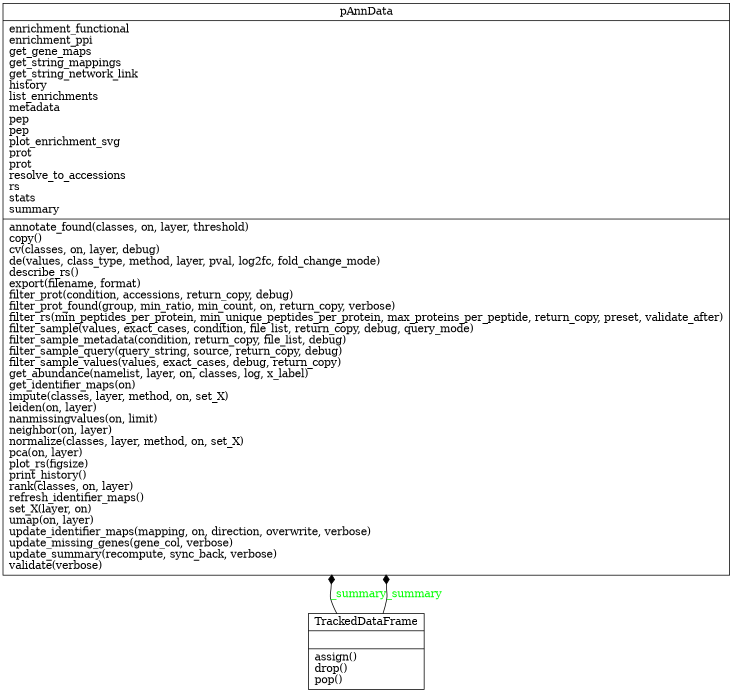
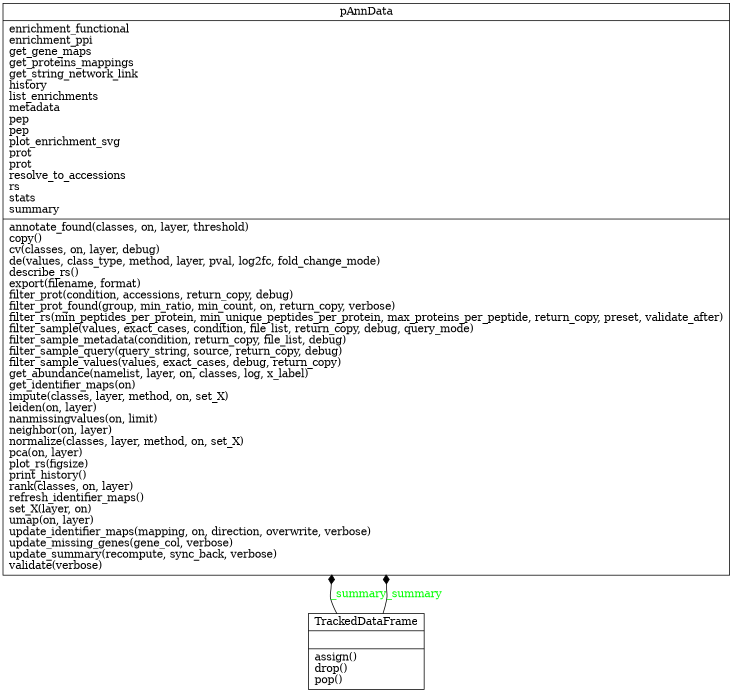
node "pAnnData": text "get_string_mappings" -> "get_proteins_mappings"
